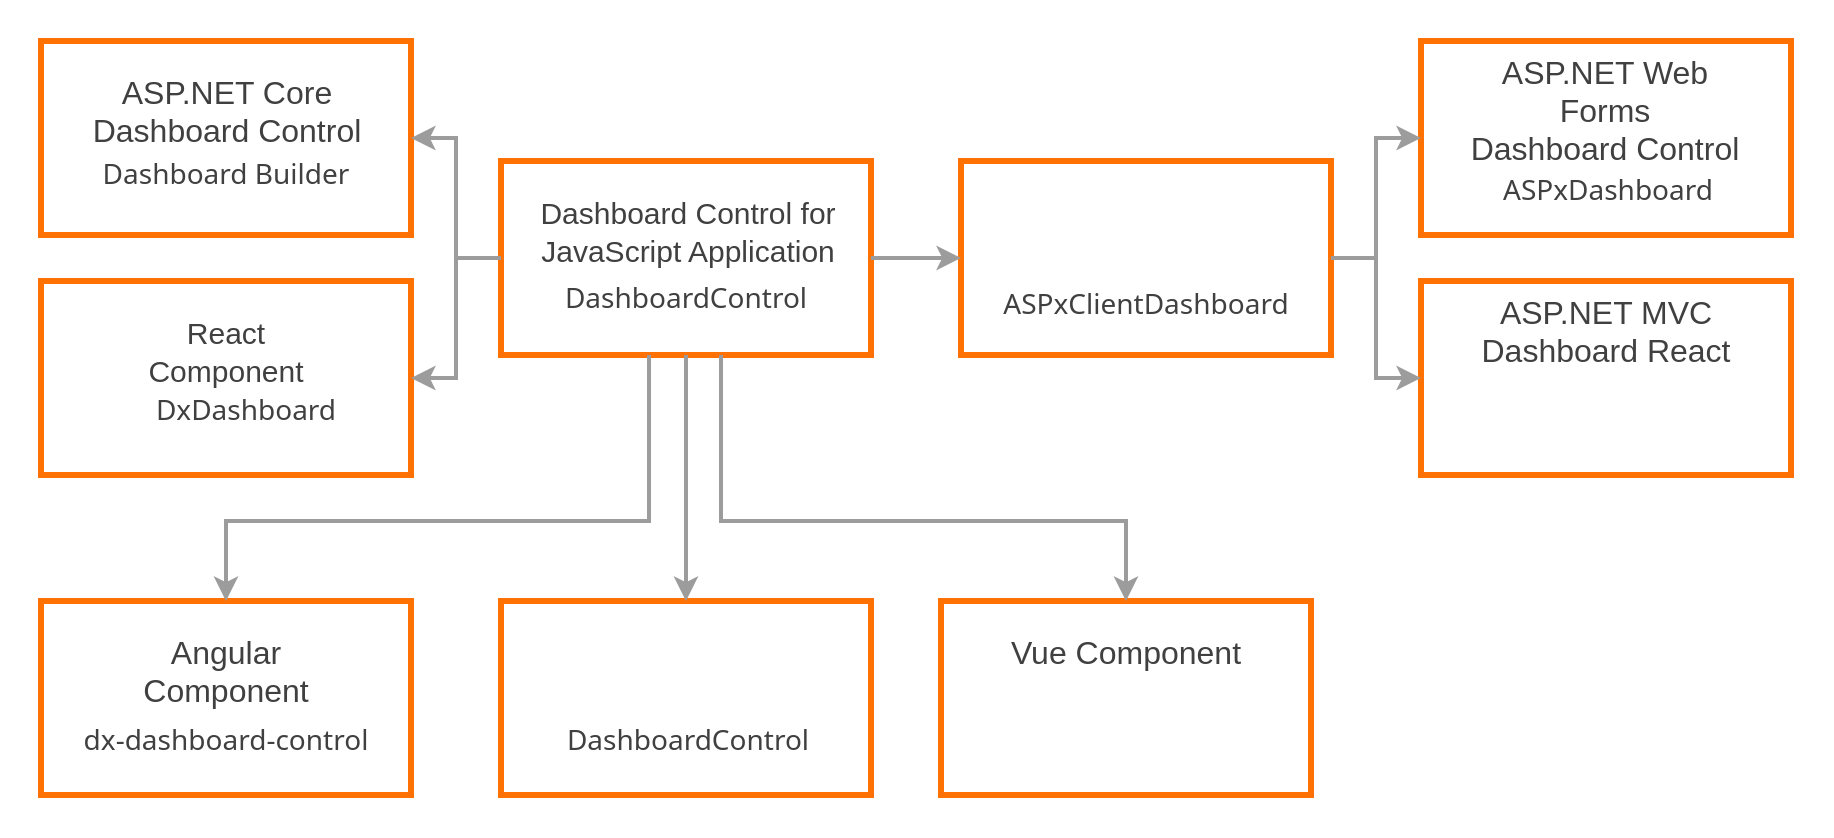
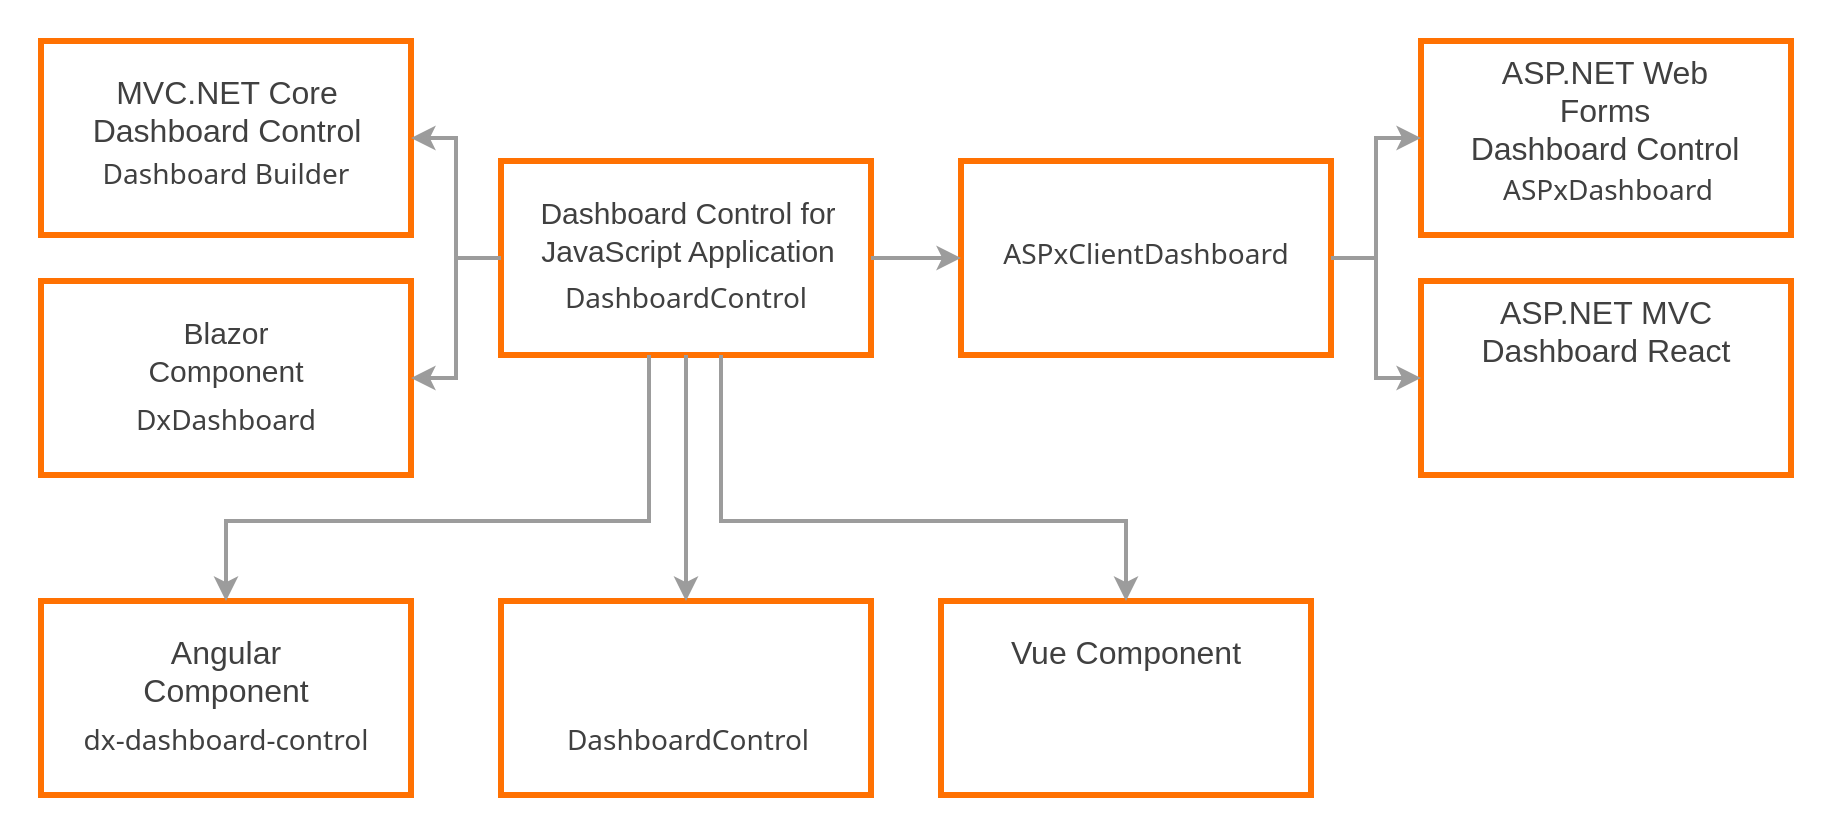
node "ASP.NET Core Dashboard Control": label "ASP.NET Core Dashboard Control" -> "MVC.NET Core Dashboard Control"
node "ASPxClientDashboard": moved (1147, 305) -> (1147, 255)
node "React Component": label "React Component" -> "Blazor Component"
node "DxDashboard": moved (246, 411) -> (226, 421)
